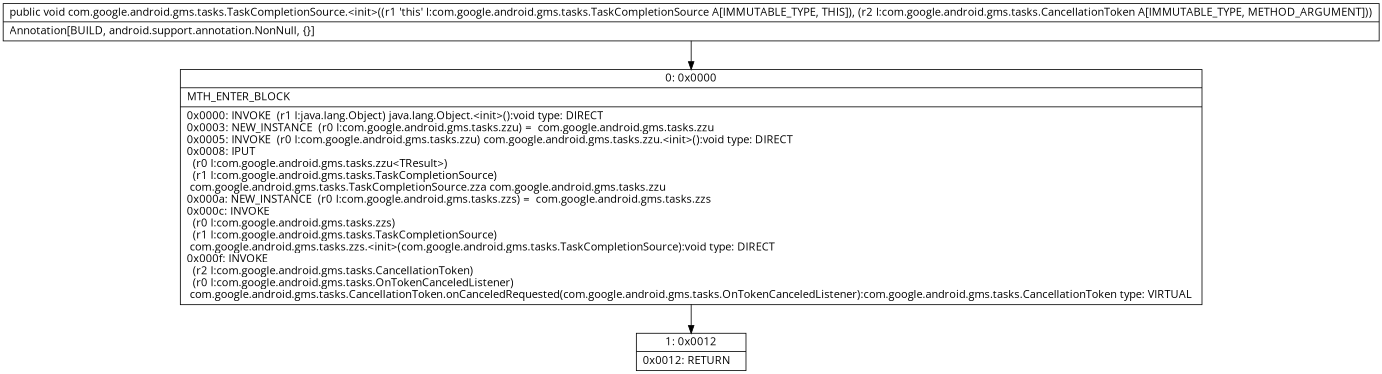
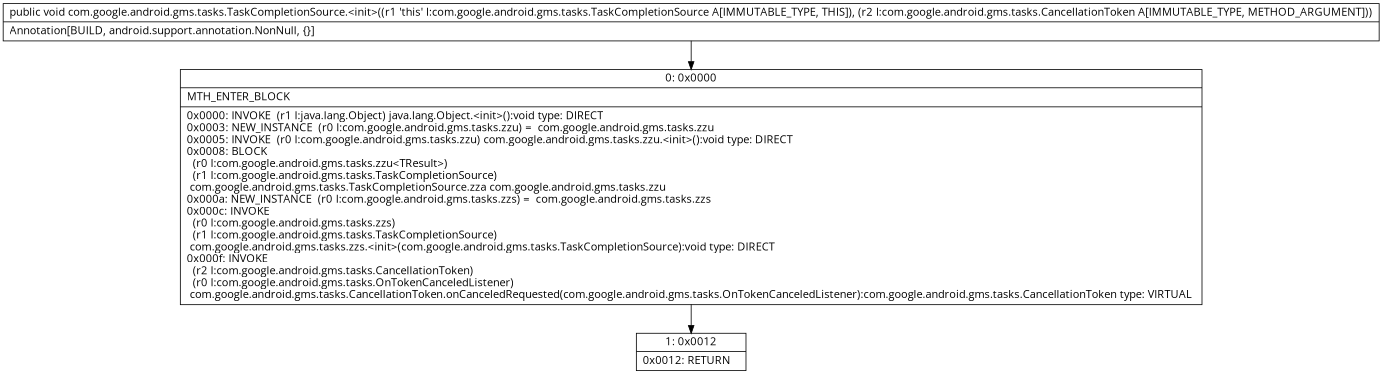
node "0: 0x0000": text "0x0008: IPUT" -> "0x0008: BLOCK"
